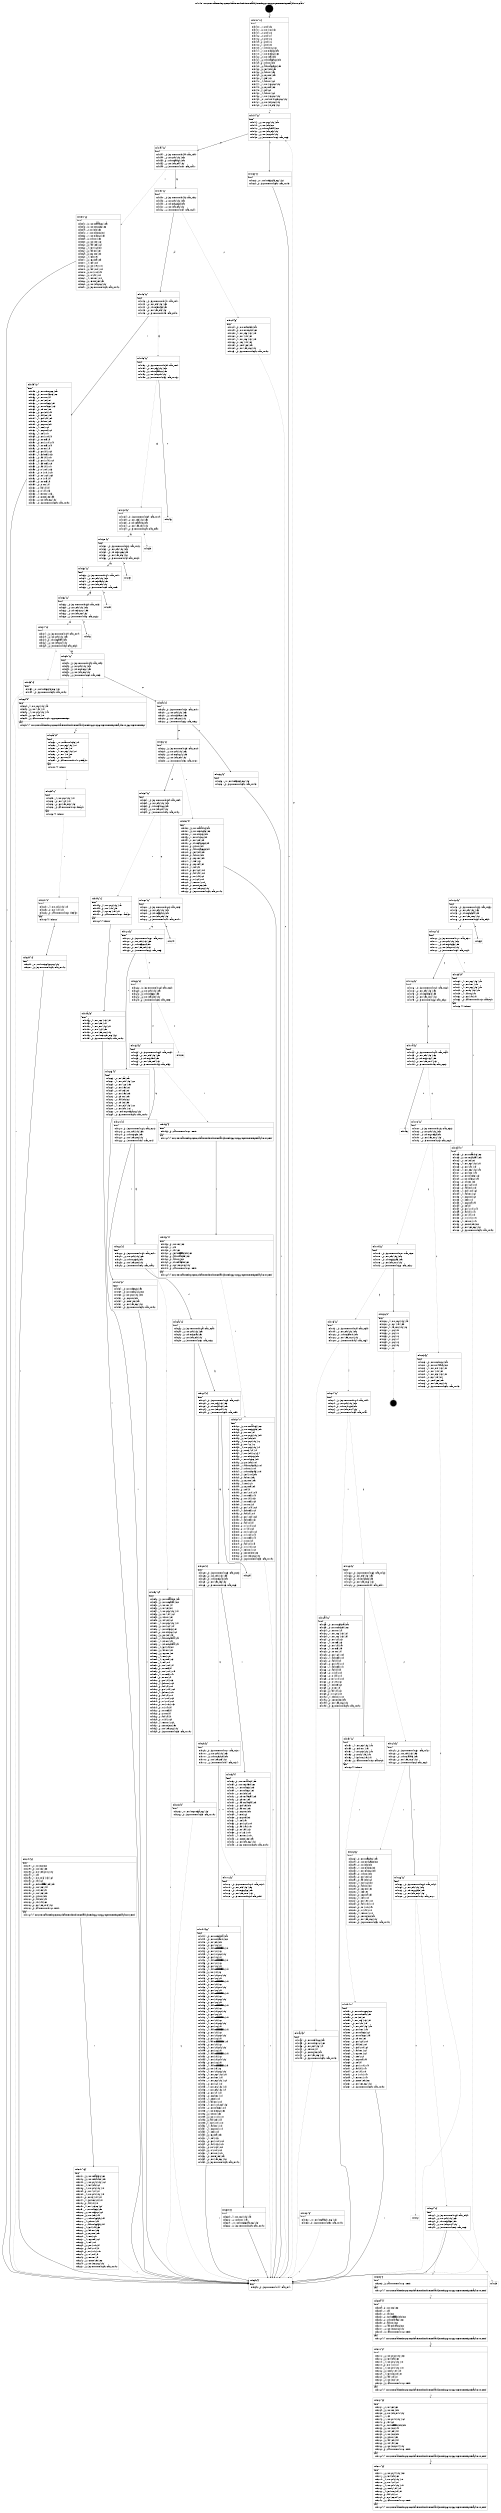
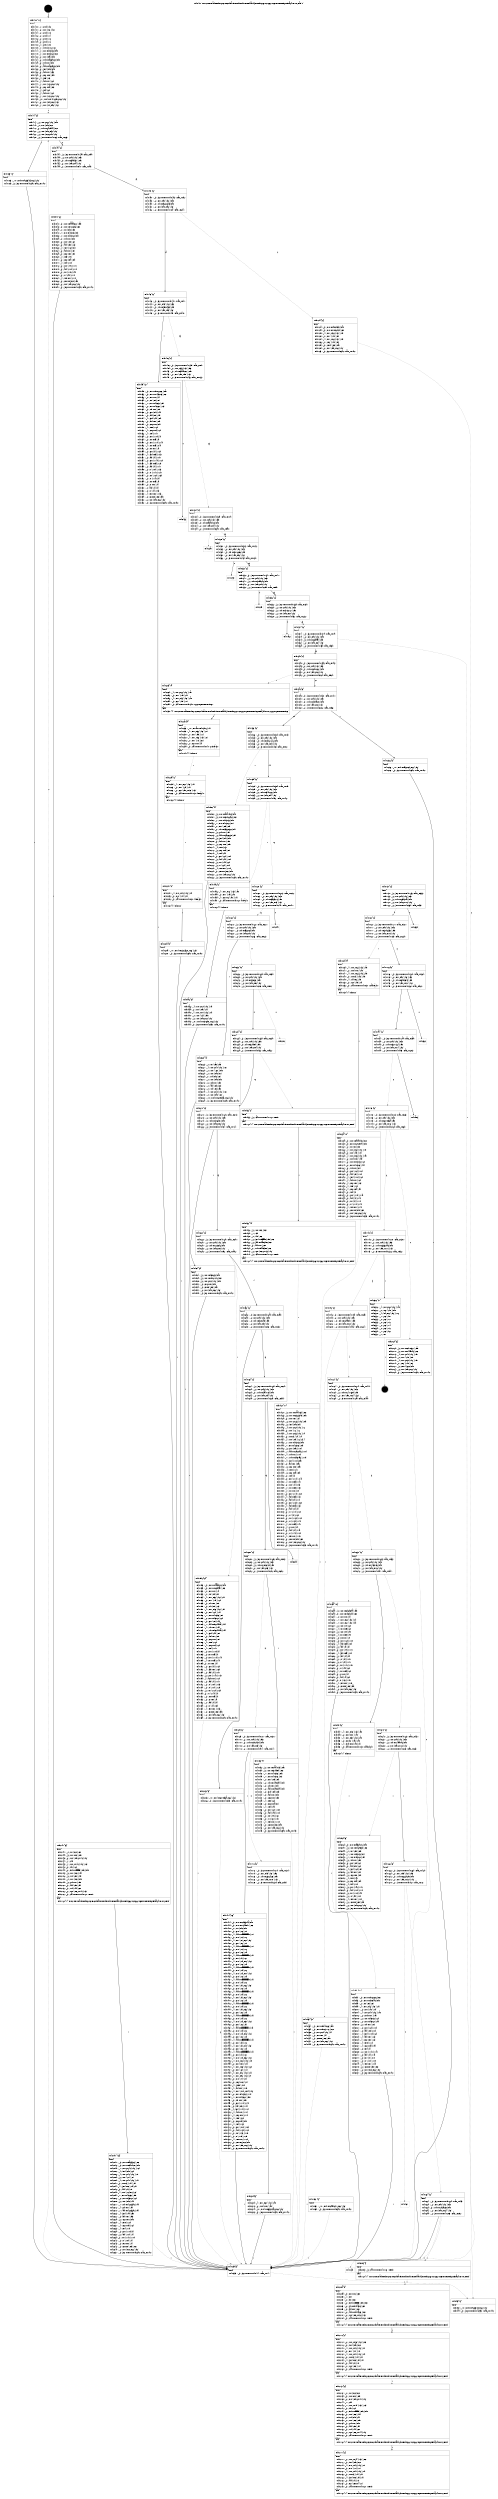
node "0x402382": added
edge "0x401f3f [15]" -> "0x40259c [5]": reversed
